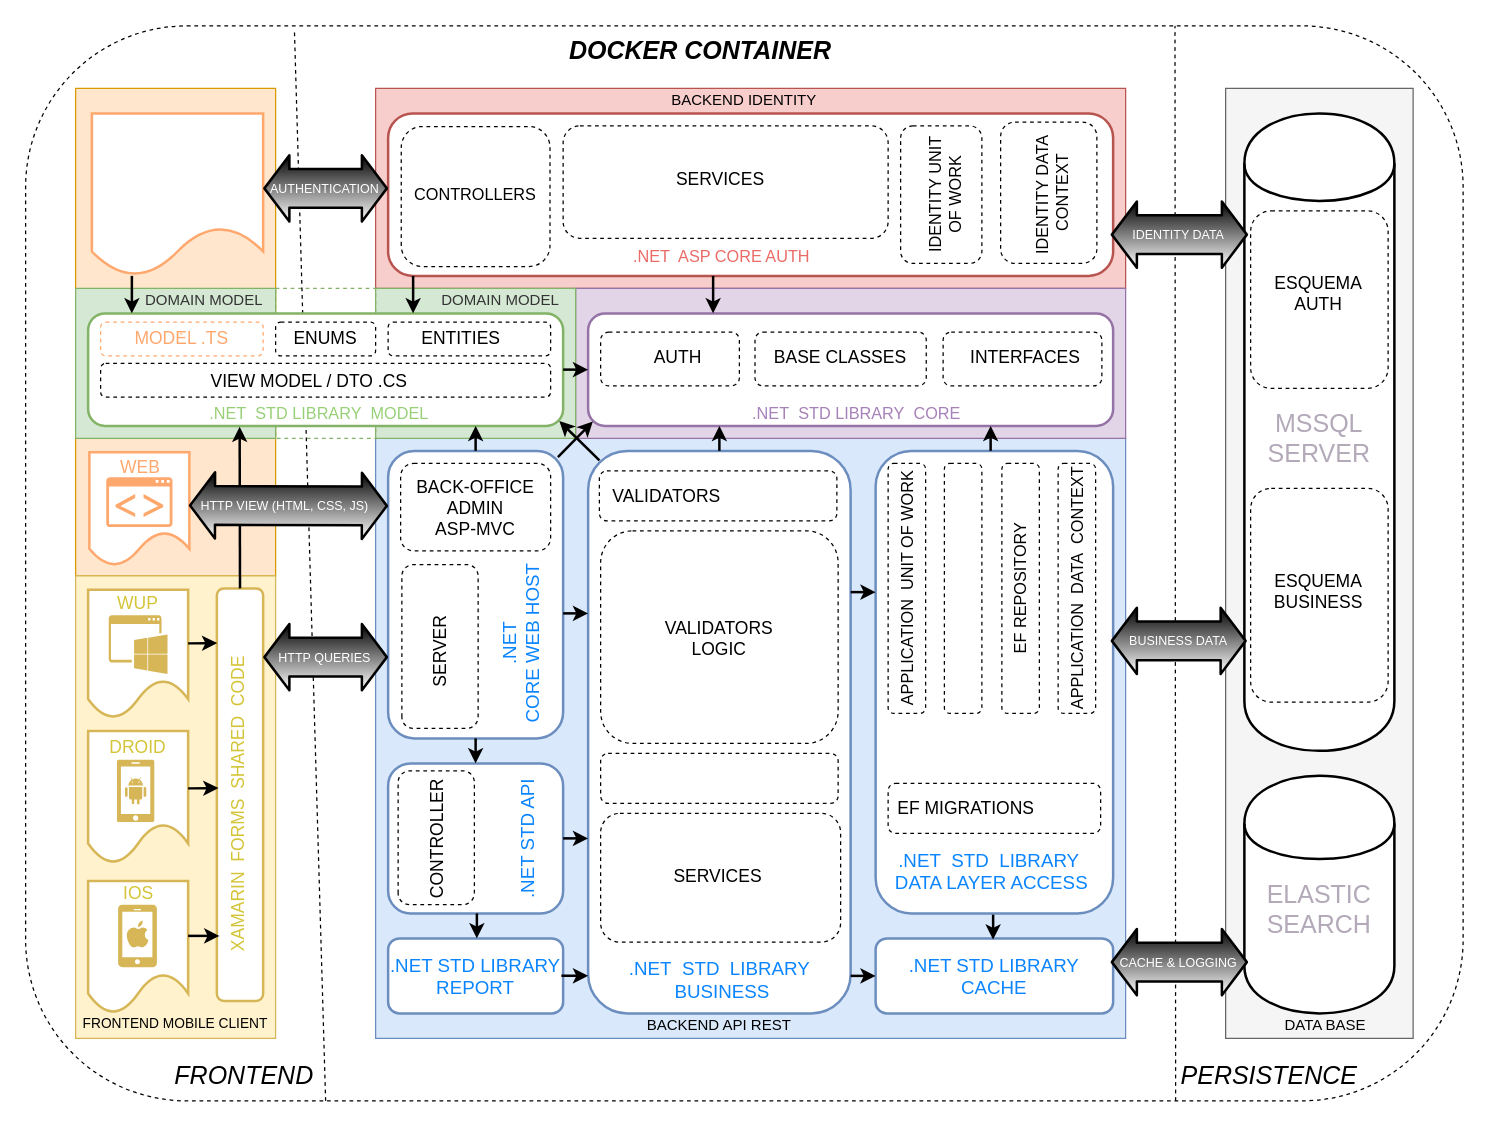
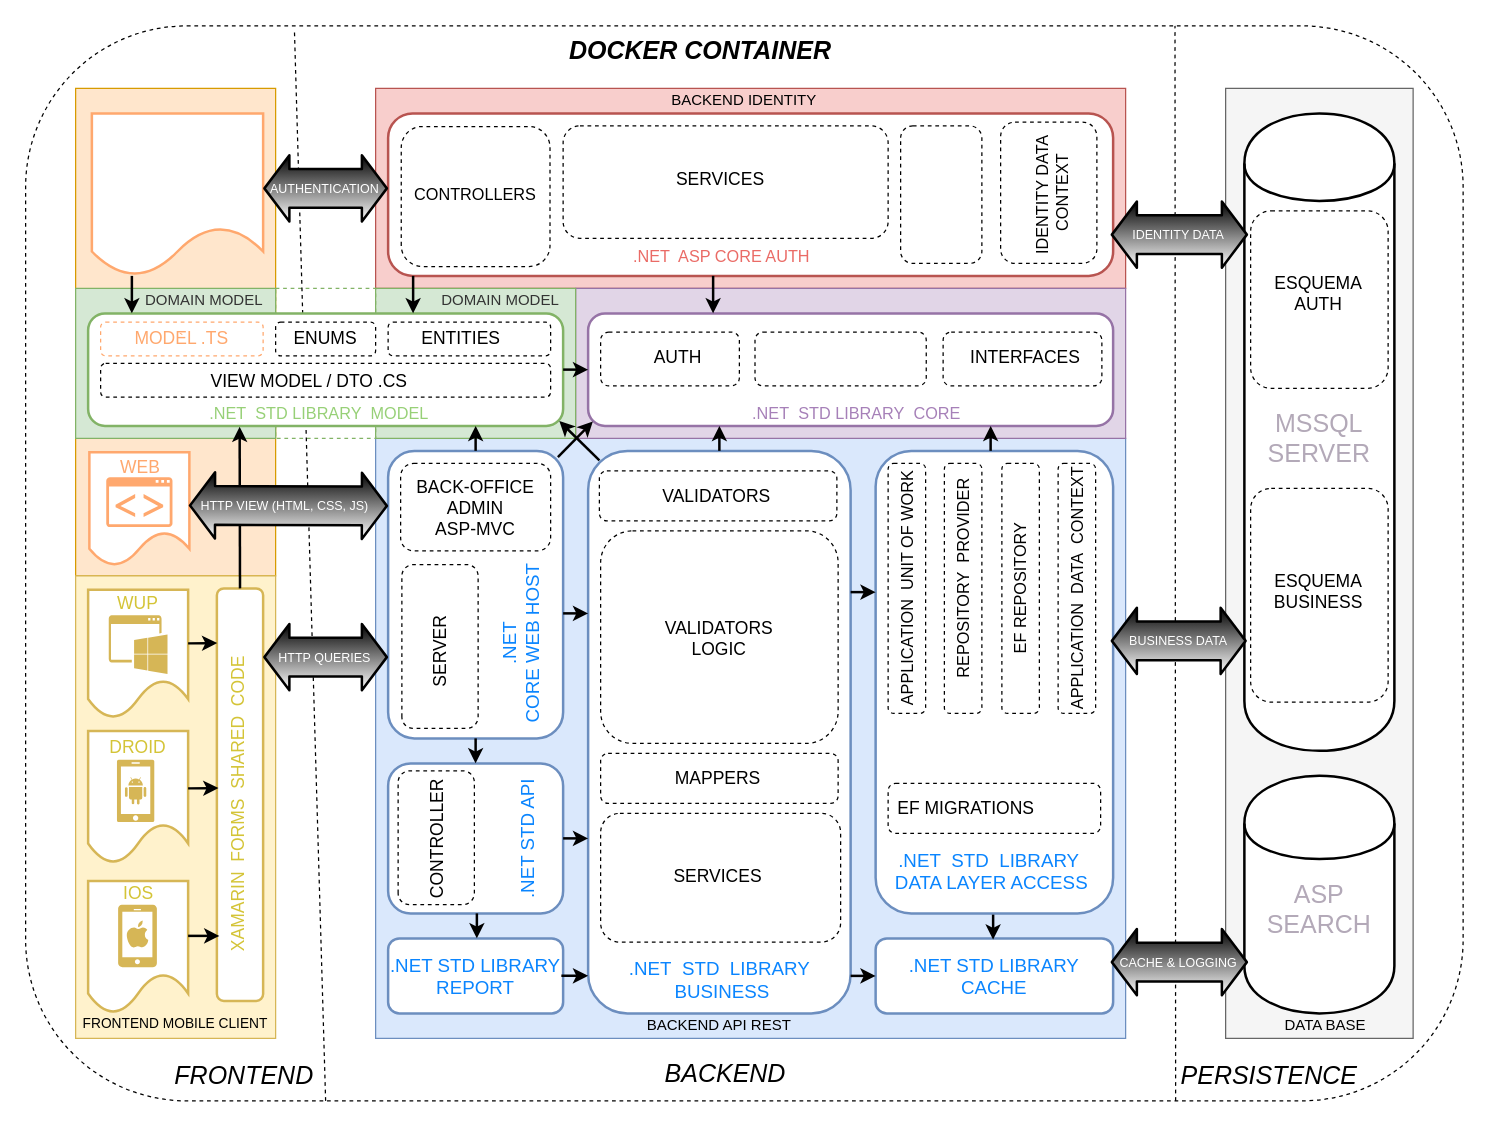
node "IDENTITY UNIT OF WORK": removed
node "BASE CLASSES": removed
node "VALIDATORS": moved (667, 495) -> (717, 495)
node "REPOSITORY PROVIDER": added
node "MAPPERS": added
node "ELASTIC SEARCH": label "ELASTIC SEARCH" -> "ASP SEARCH"
node "BACKEND": added
